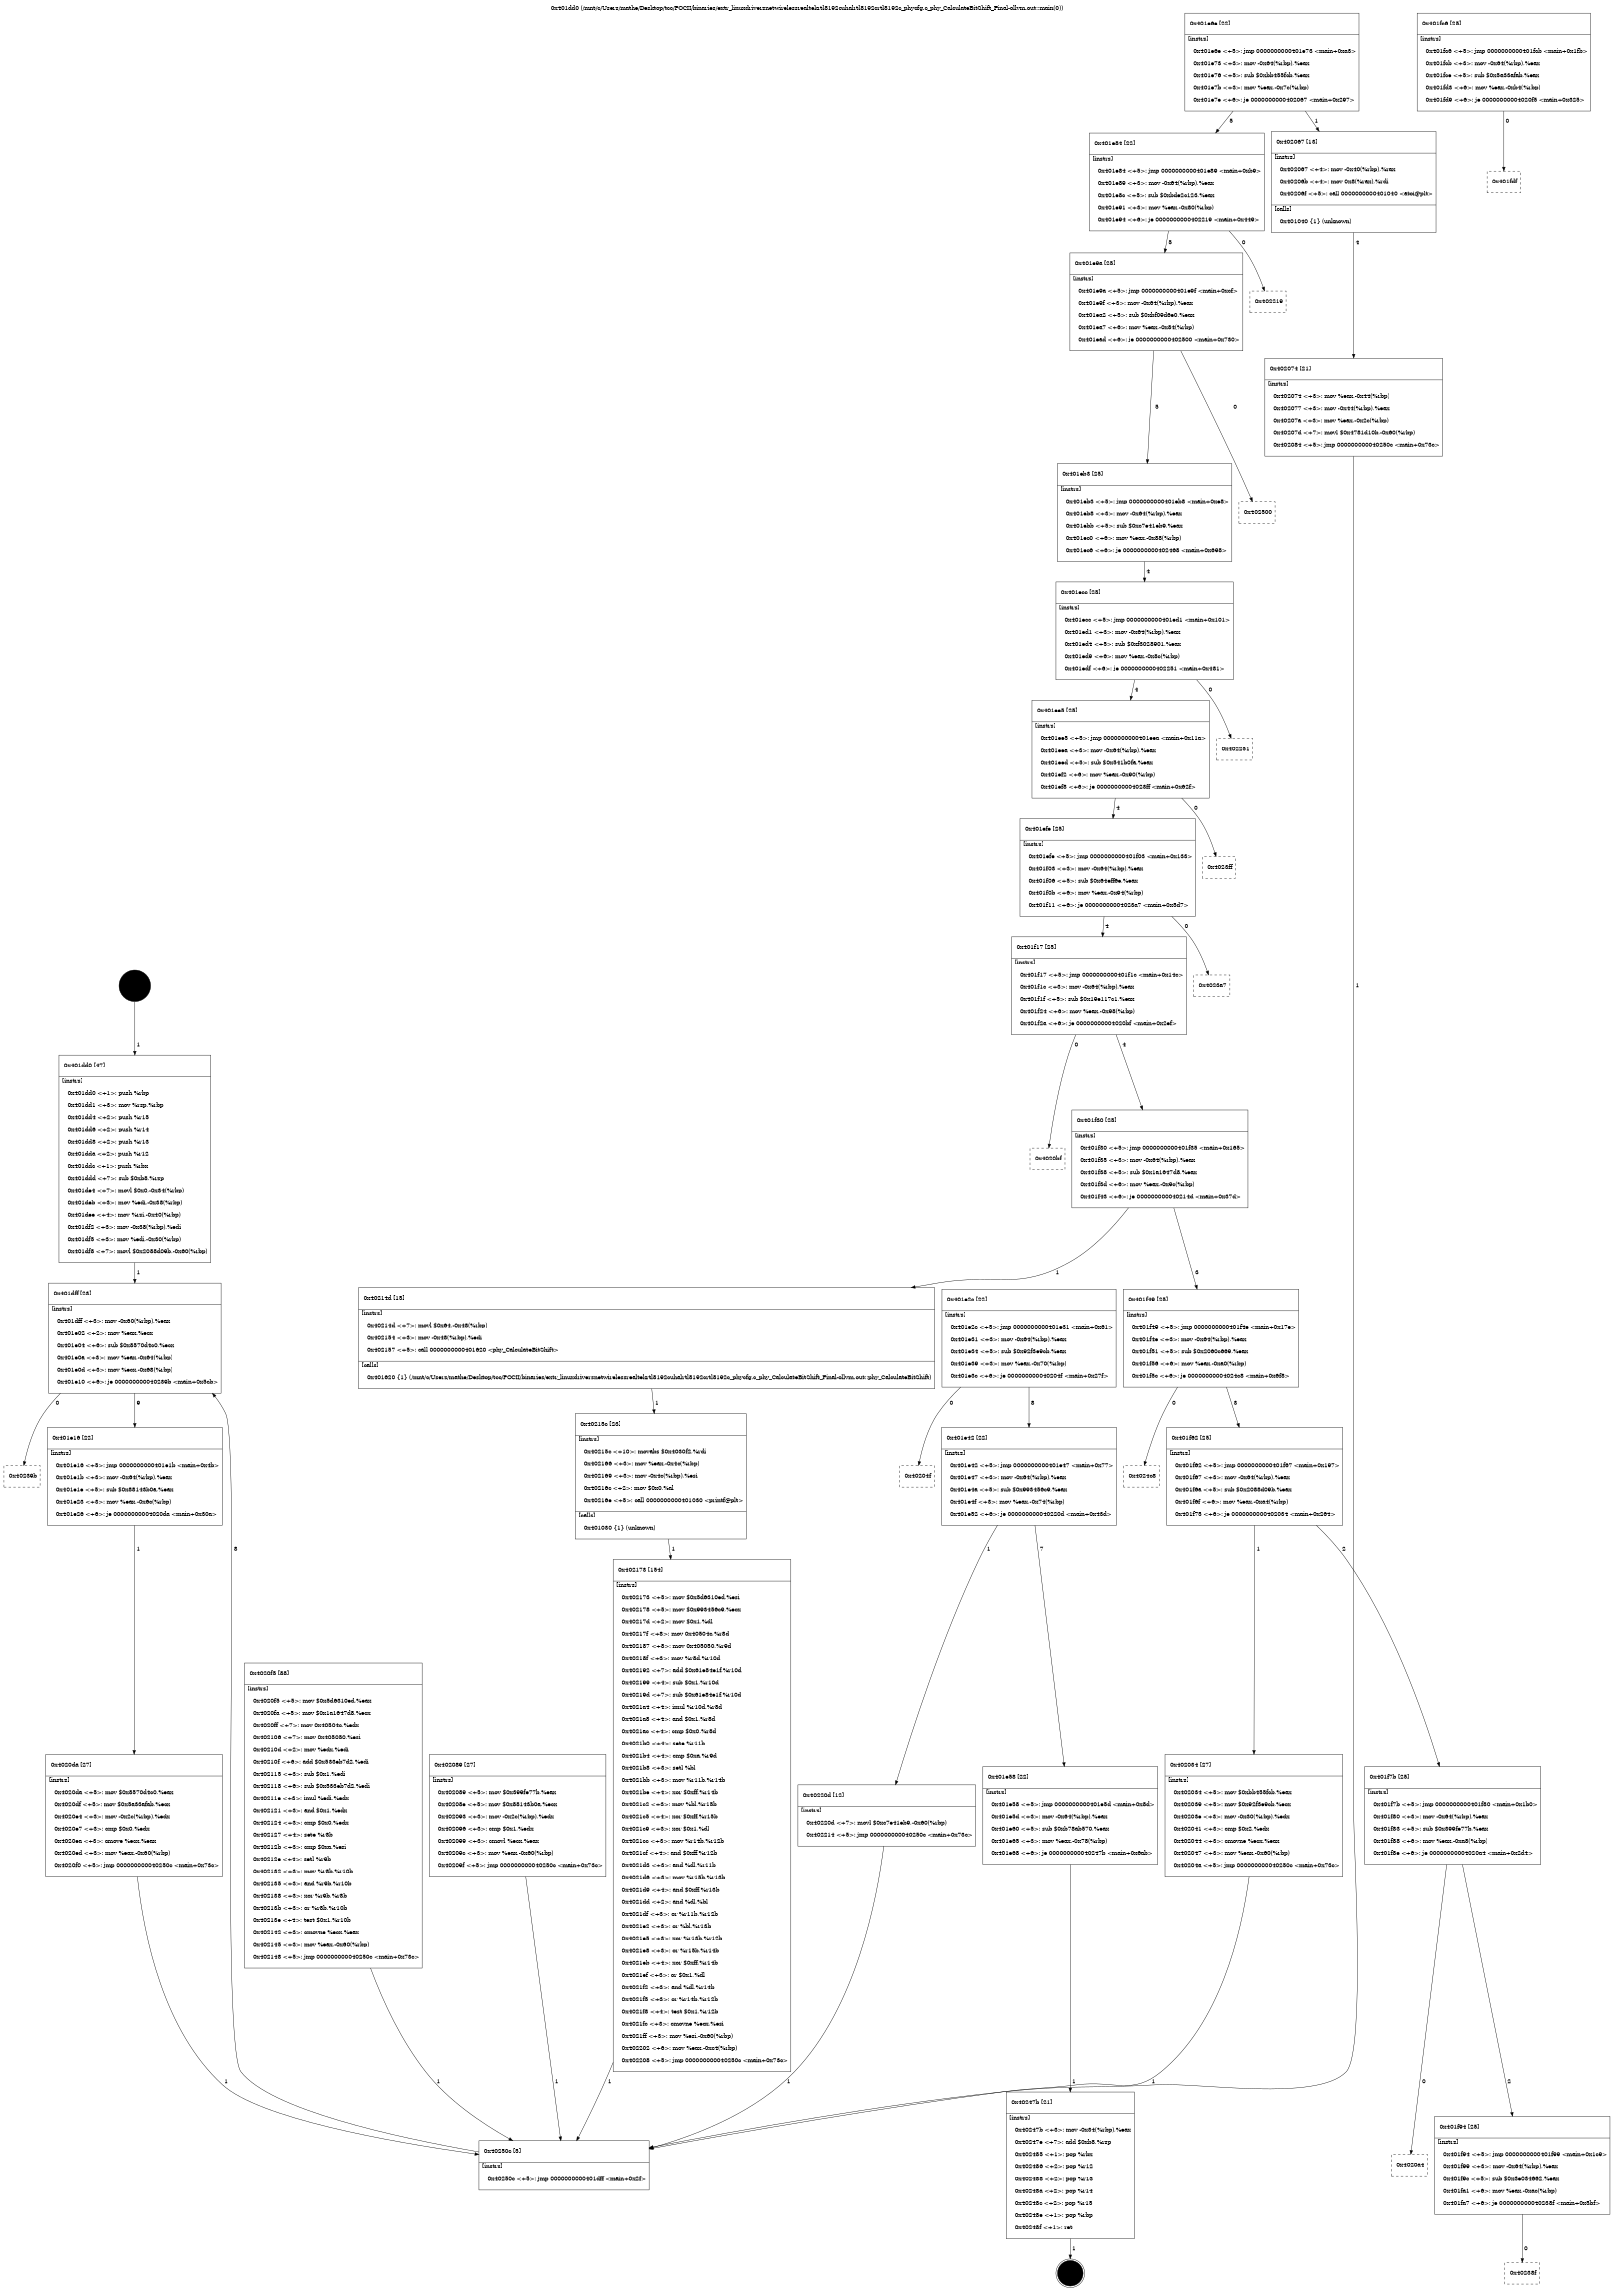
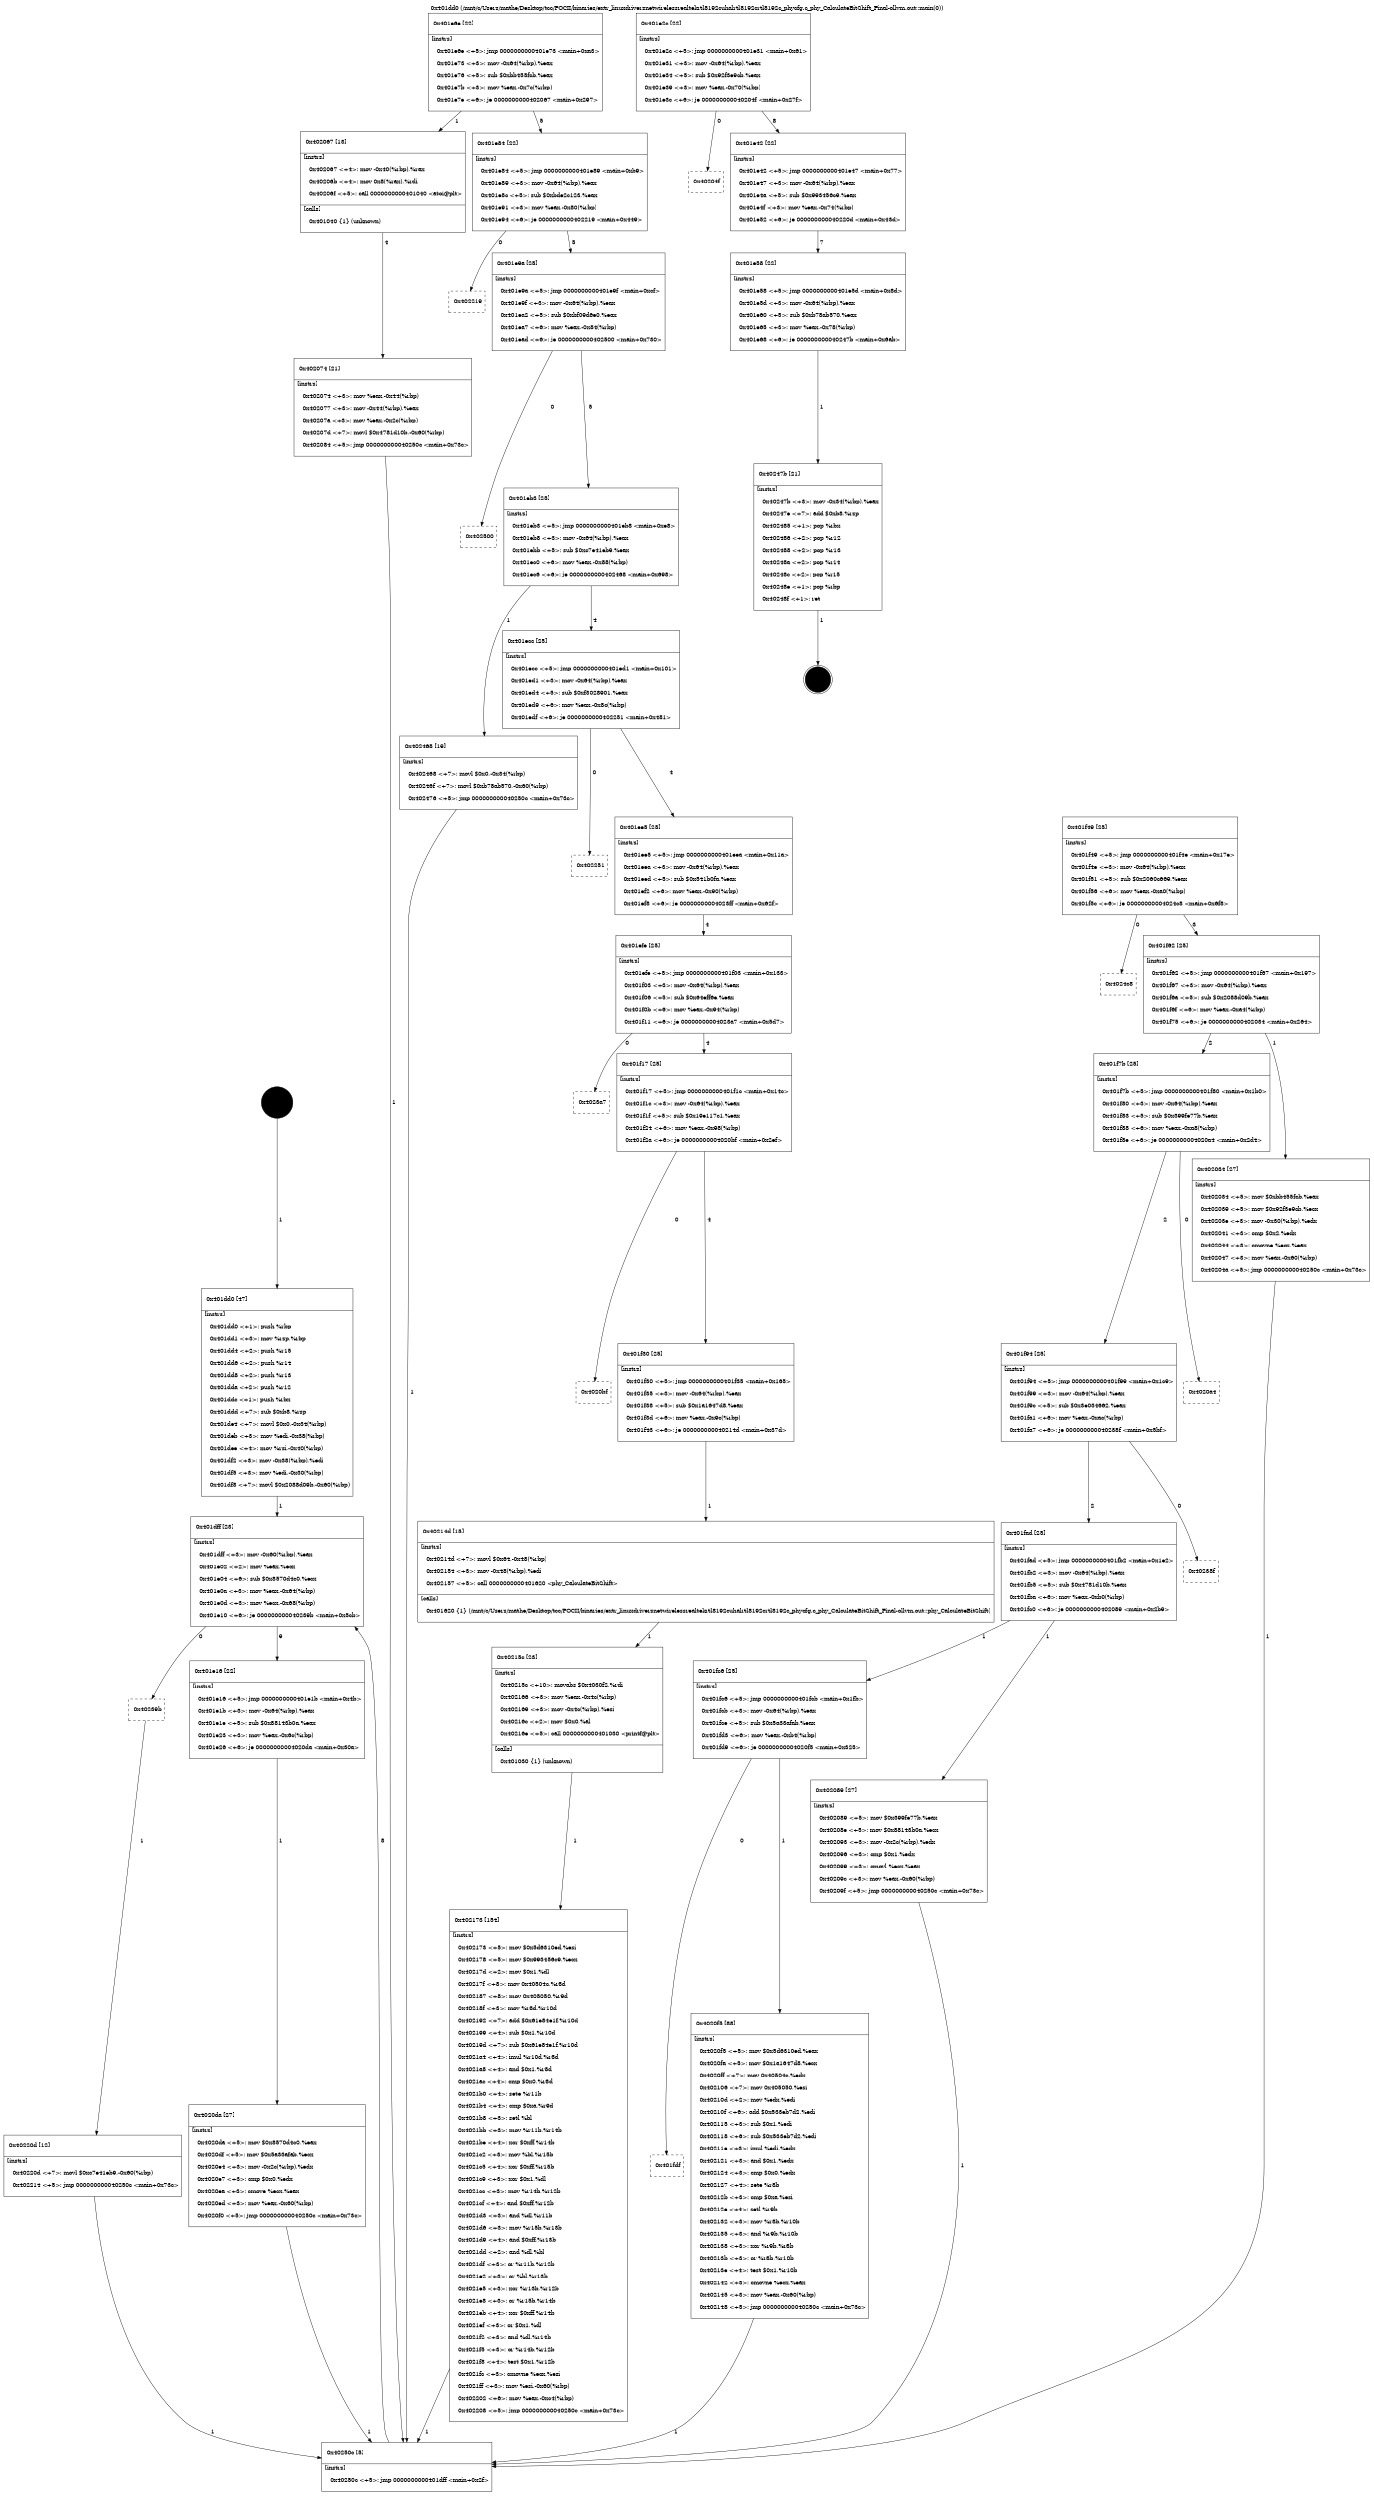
node "0x402468 [19]": added
node "0x4023ff": removed
edge "0x401f30 [25]" -> "0x401f49 [25]": removed, label "3"
node "0x401fad [25]": added
edge "0x401e42 [22]" -> "0x40220d [12]": now "0x40239b" -> "0x40220d [12]"
edge "0x401fc6 [25]" -> "0x4020f5 [88]": added, label "1"
